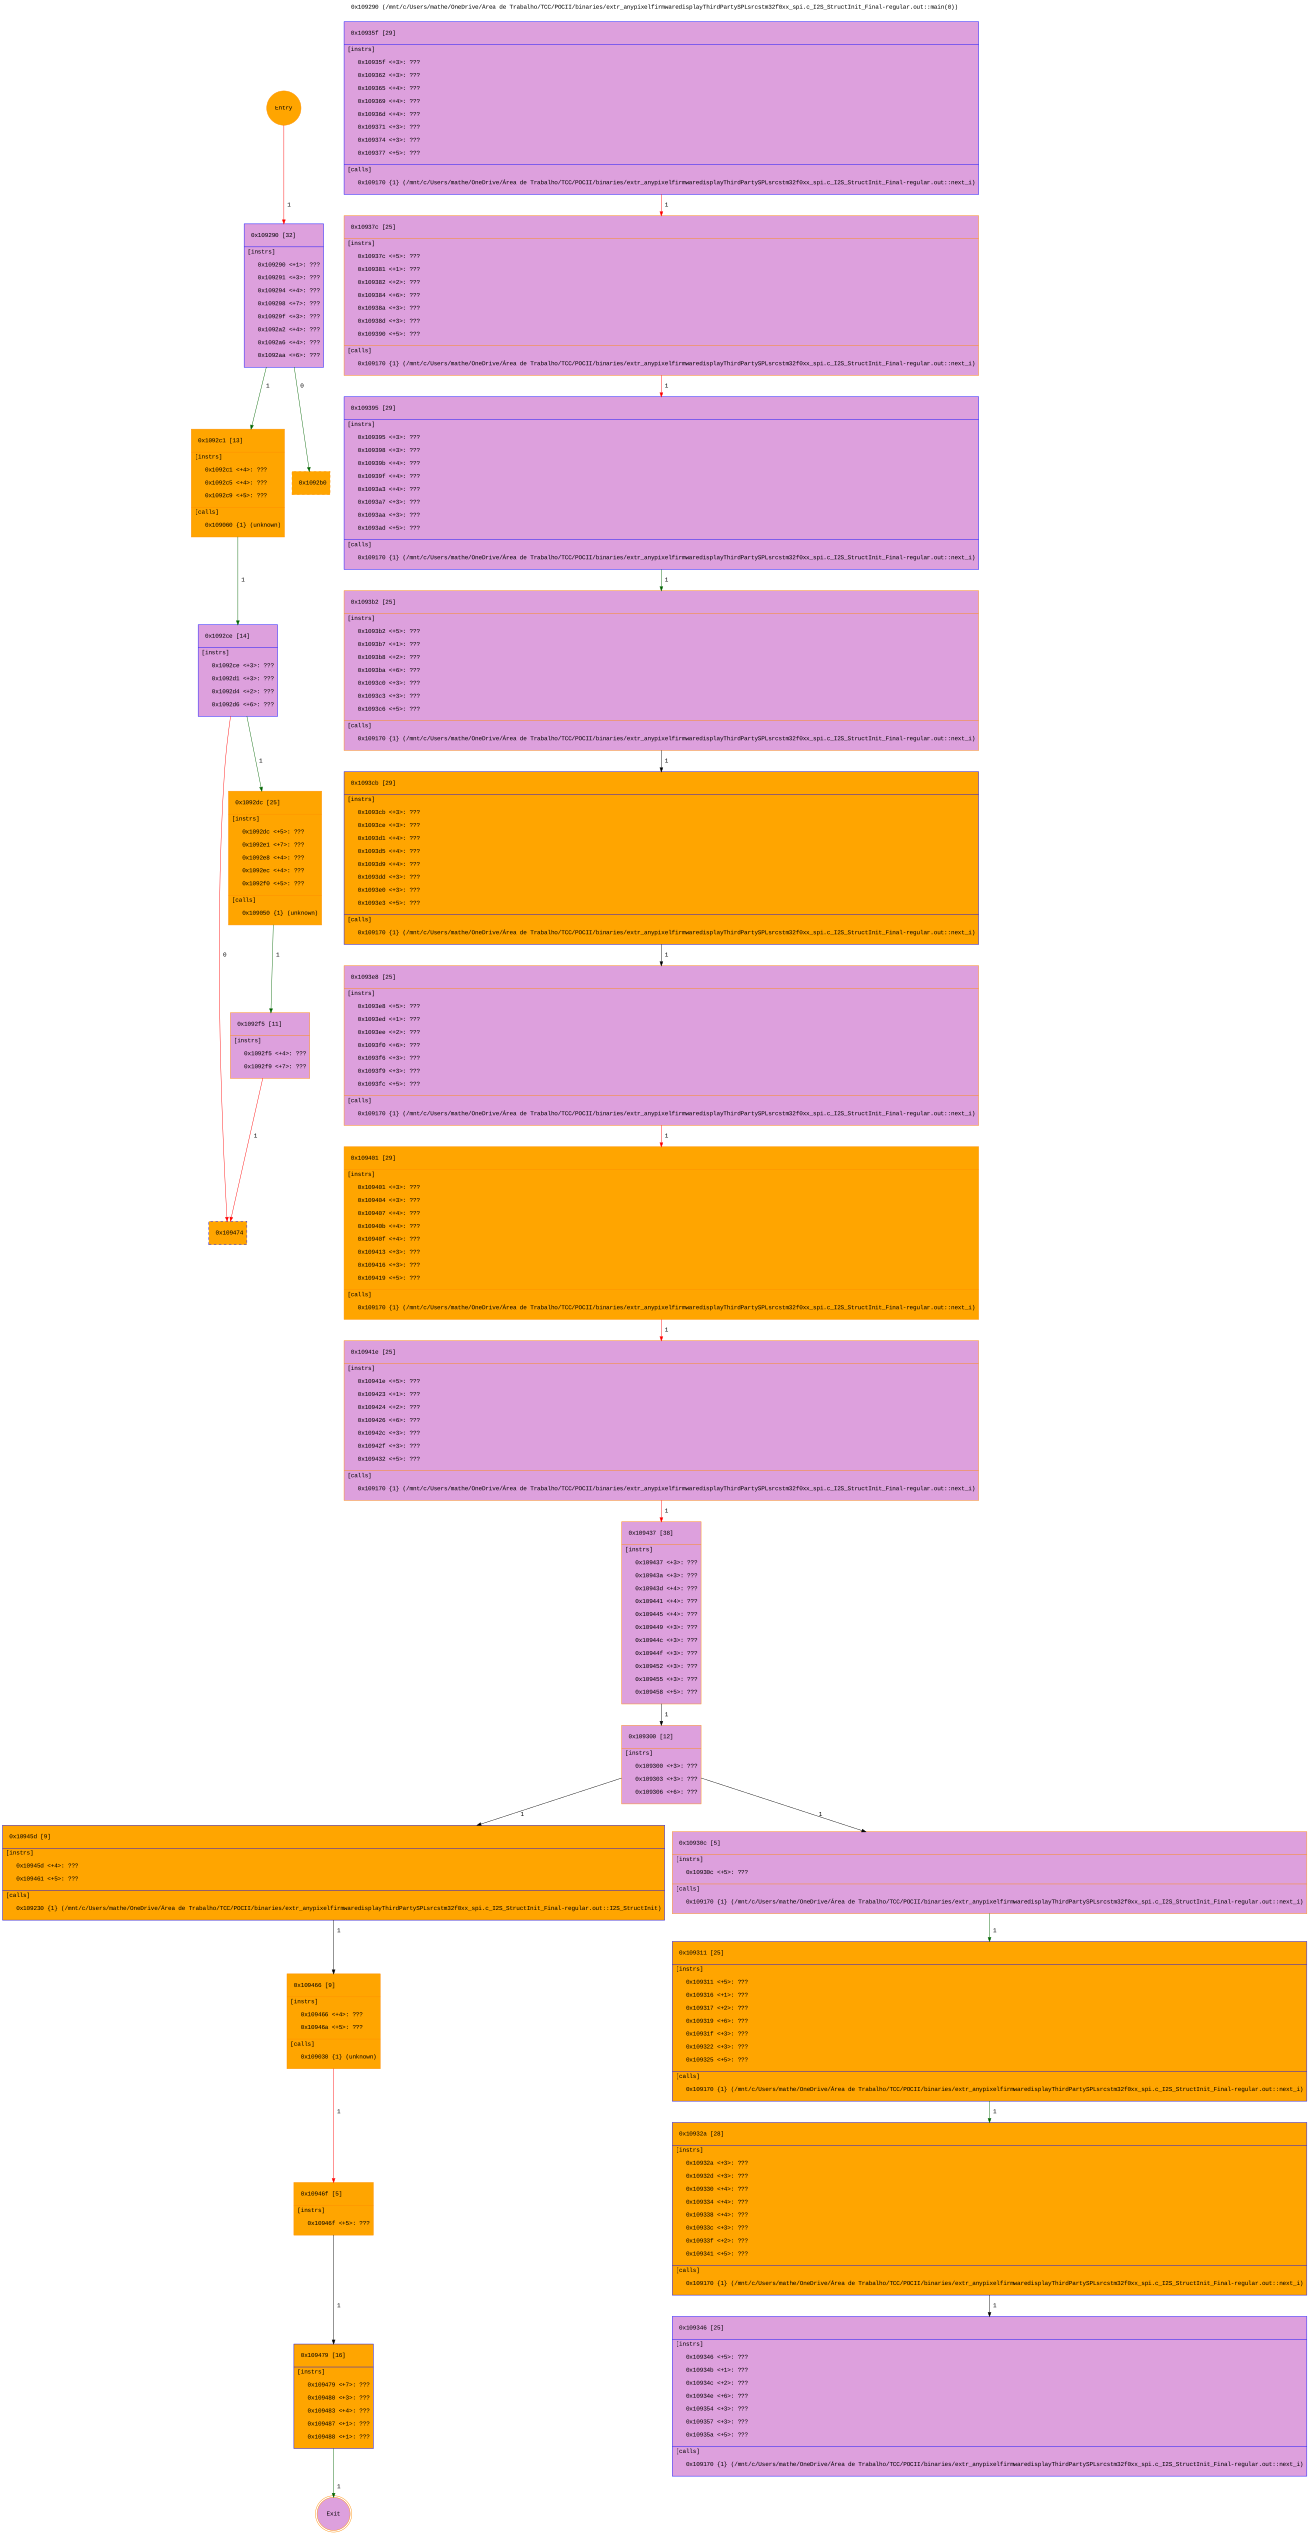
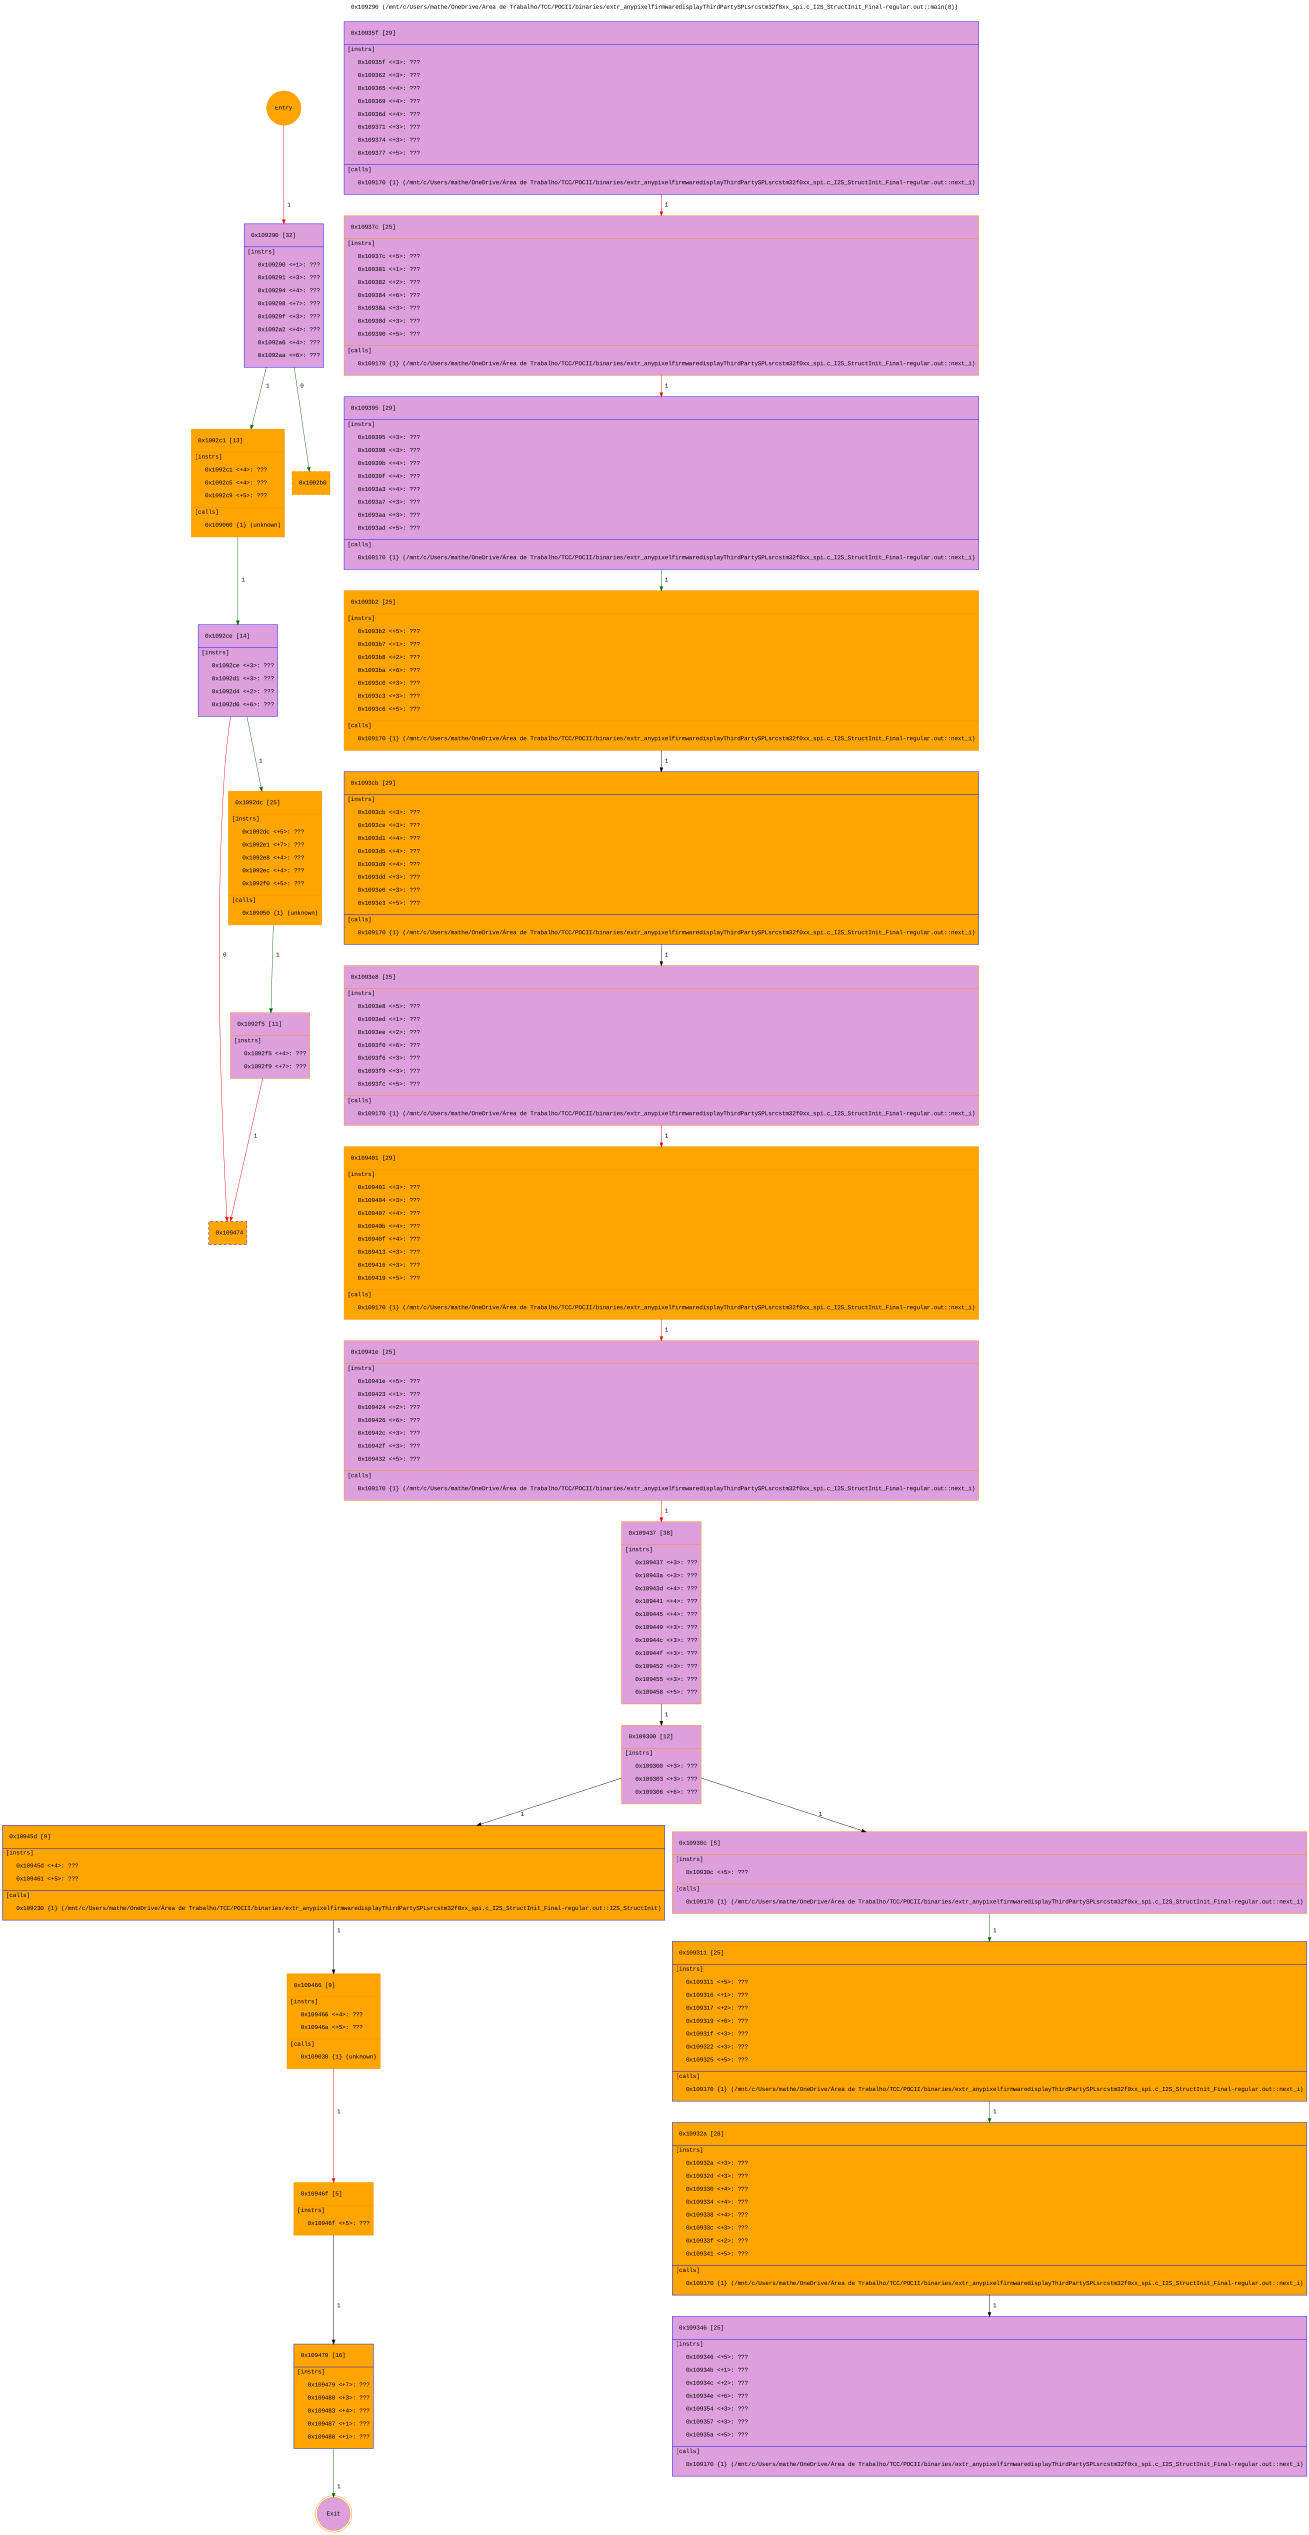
node "0x1093b2 [25]": fillcolor plum -> orange
